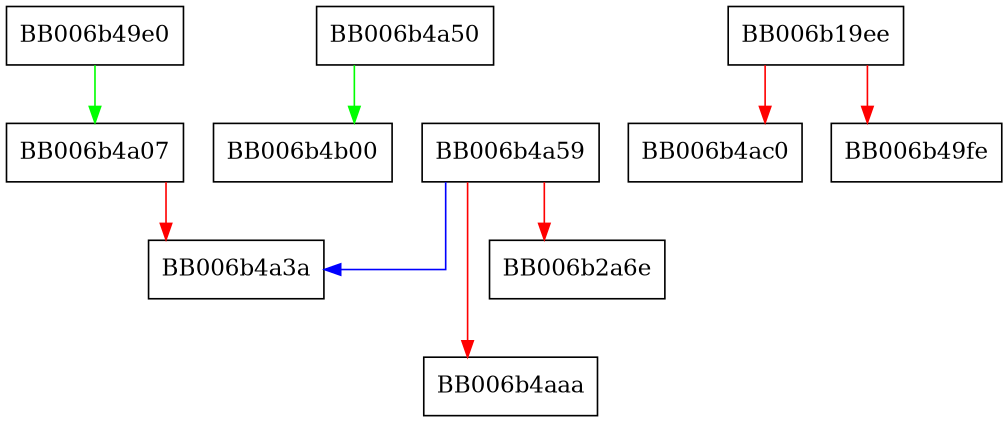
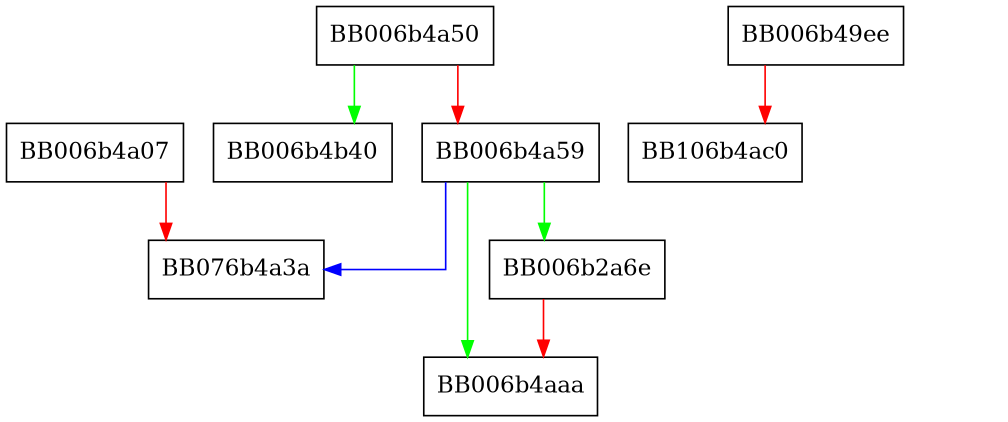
node "BB006b49e0": removed
node "BB006b19ee": label "BB006b19ee" -> "BB006b49ee"
edge "BB006b4a50" -> "BB006b4a59": added
node "BB006b4b00": label "BB006b4b00" -> "BB006b4b40"
node "BB006b4ac0": label "BB006b4ac0" -> "BB106b4ac0"
node "BB006b49fe": removed
edge "BB006b4a59" -> "BB006b2a6e": color red -> green
edge "BB006b4a59" -> "BB006b4aaa": color red -> green
node "BB006b4a3a": label "BB006b4a3a" -> "BB076b4a3a"
edge "BB006b2a6e" -> "BB006b4aaa": added
